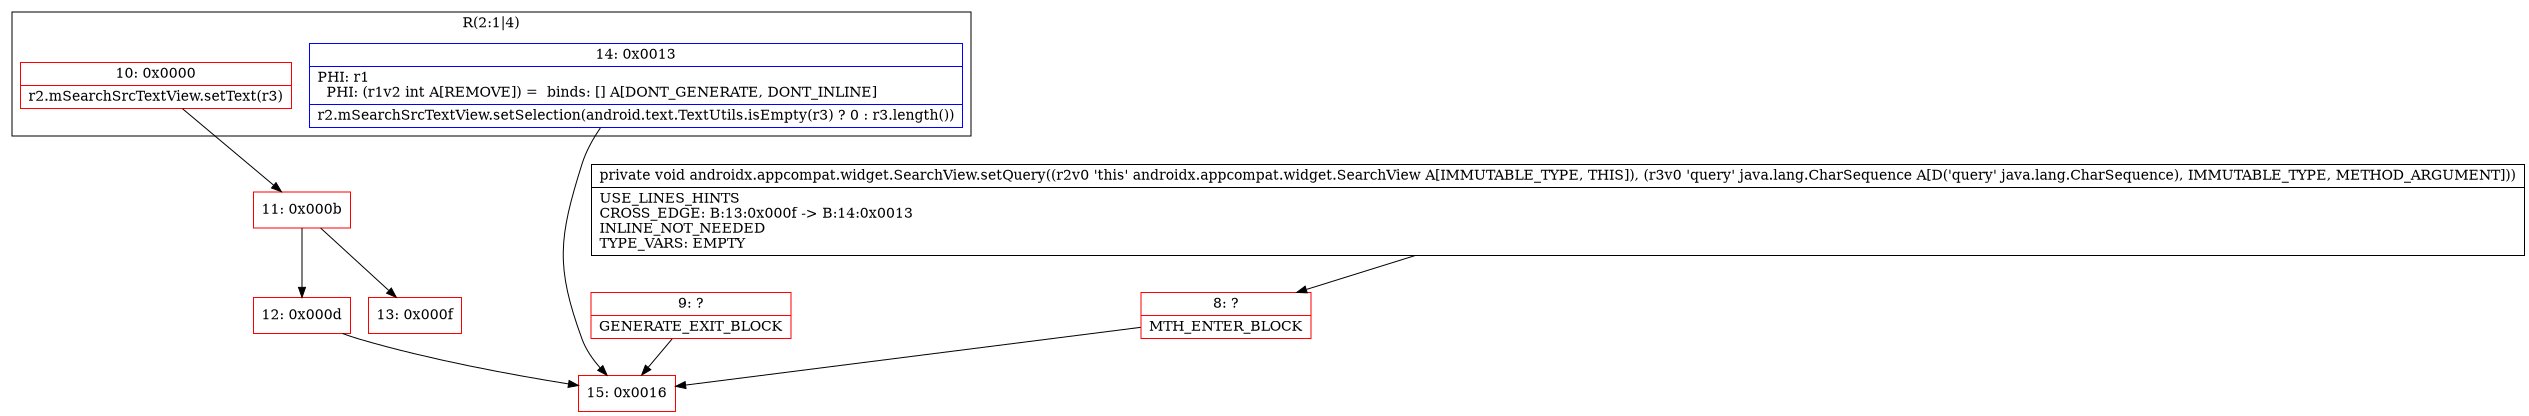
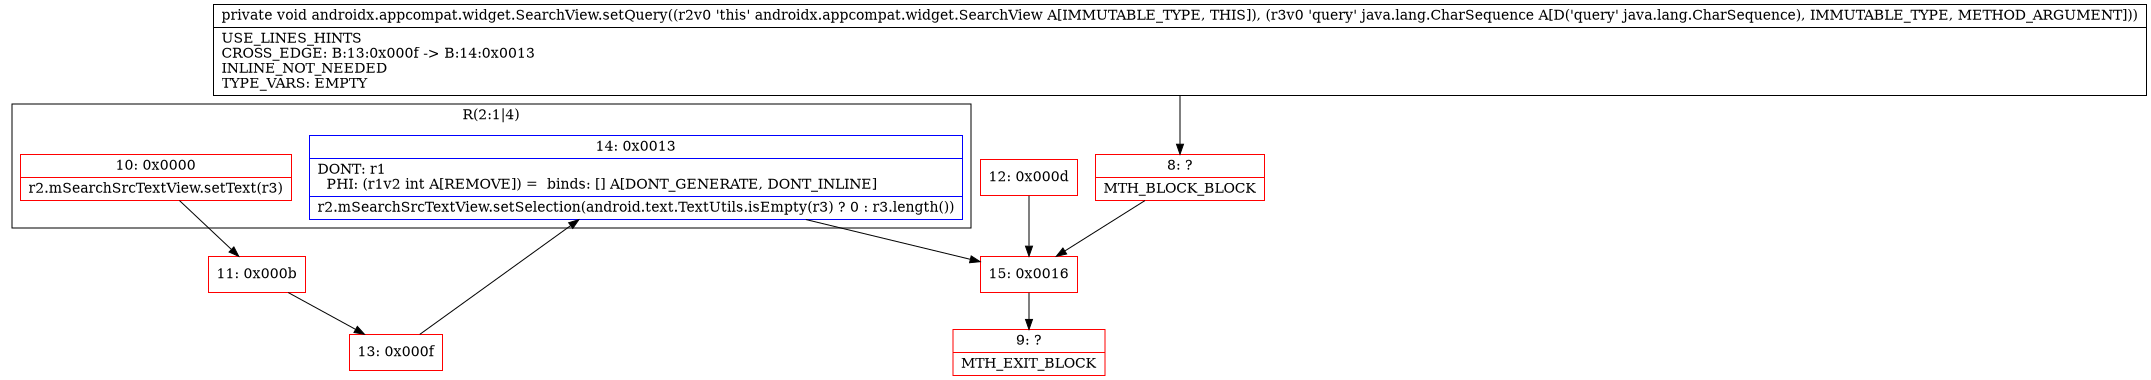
node "14: 0x0013": text "PHI: r1" -> "DONT: r1"
edge "11: 0x000b" -> "12: 0x000d": removed
edge "13: 0x000f" -> "14: 0x0013": added
node "9: ?": text "GENERATE_EXIT_BLOCK" -> "MTH_EXIT_BLOCK"
node "8: ?": text "MTH_ENTER_BLOCK" -> "MTH_BLOCK_BLOCK"
edge "9: ?" -> "15: 0x0016": reversed
